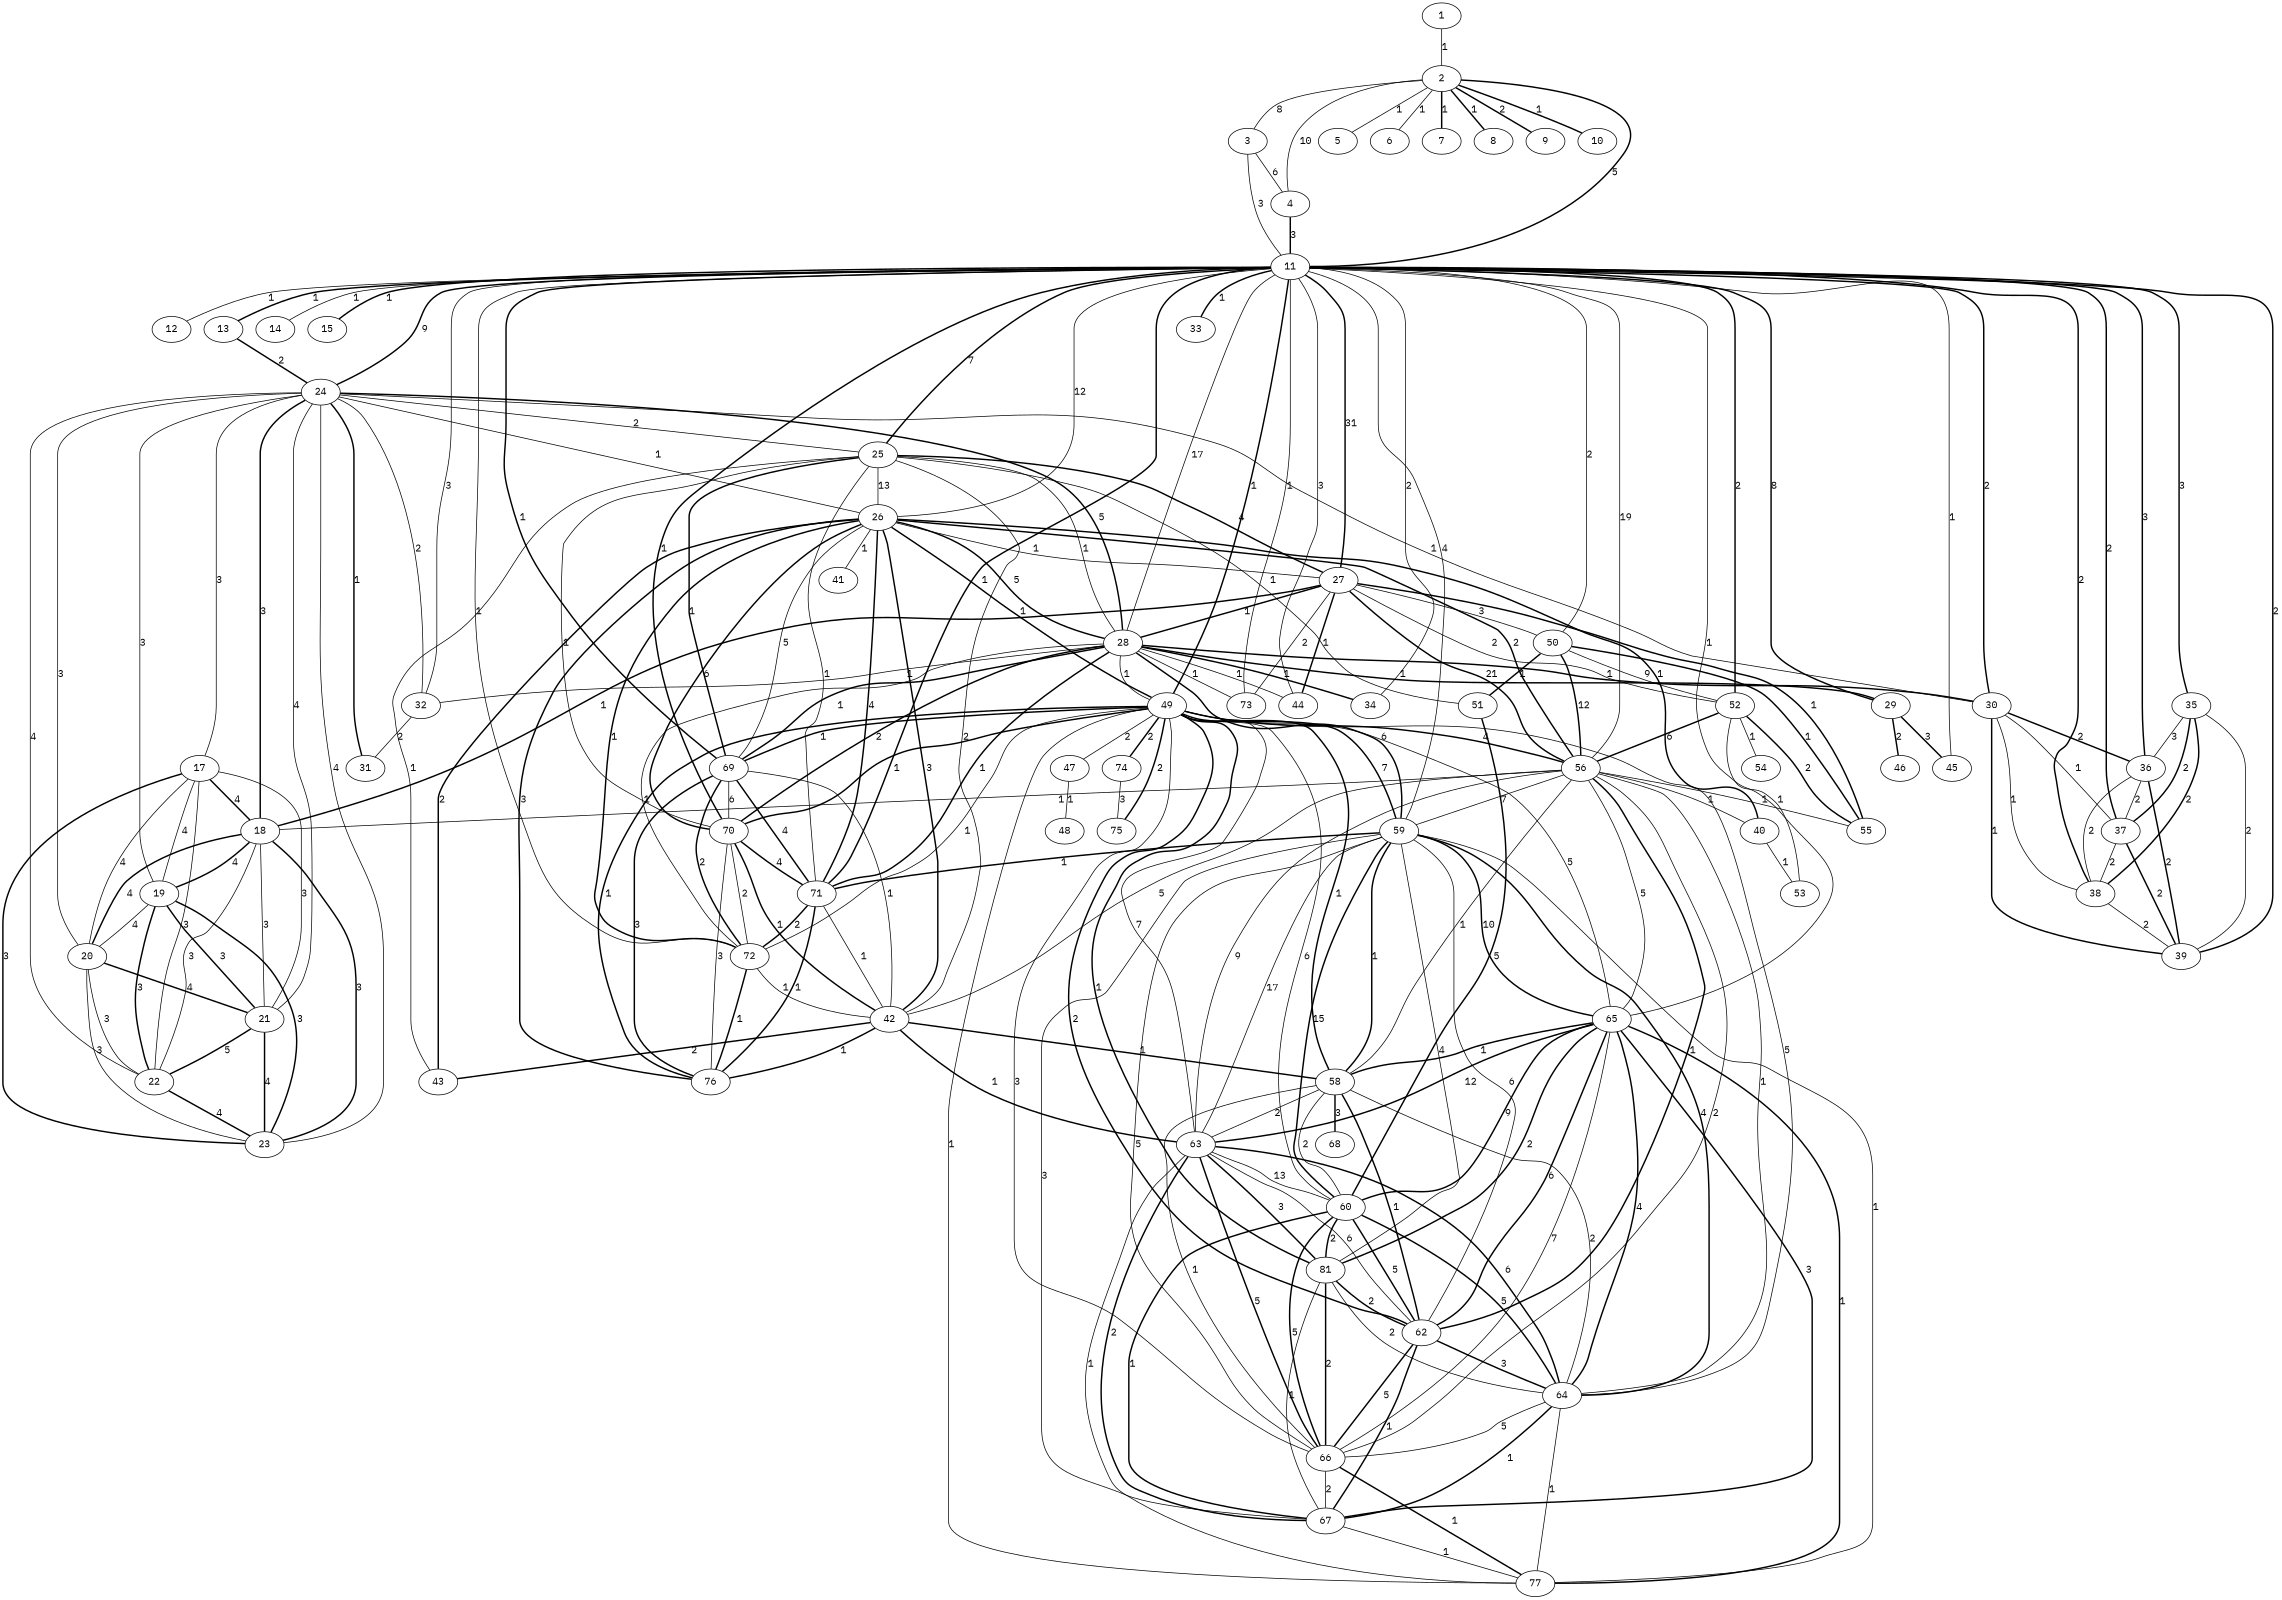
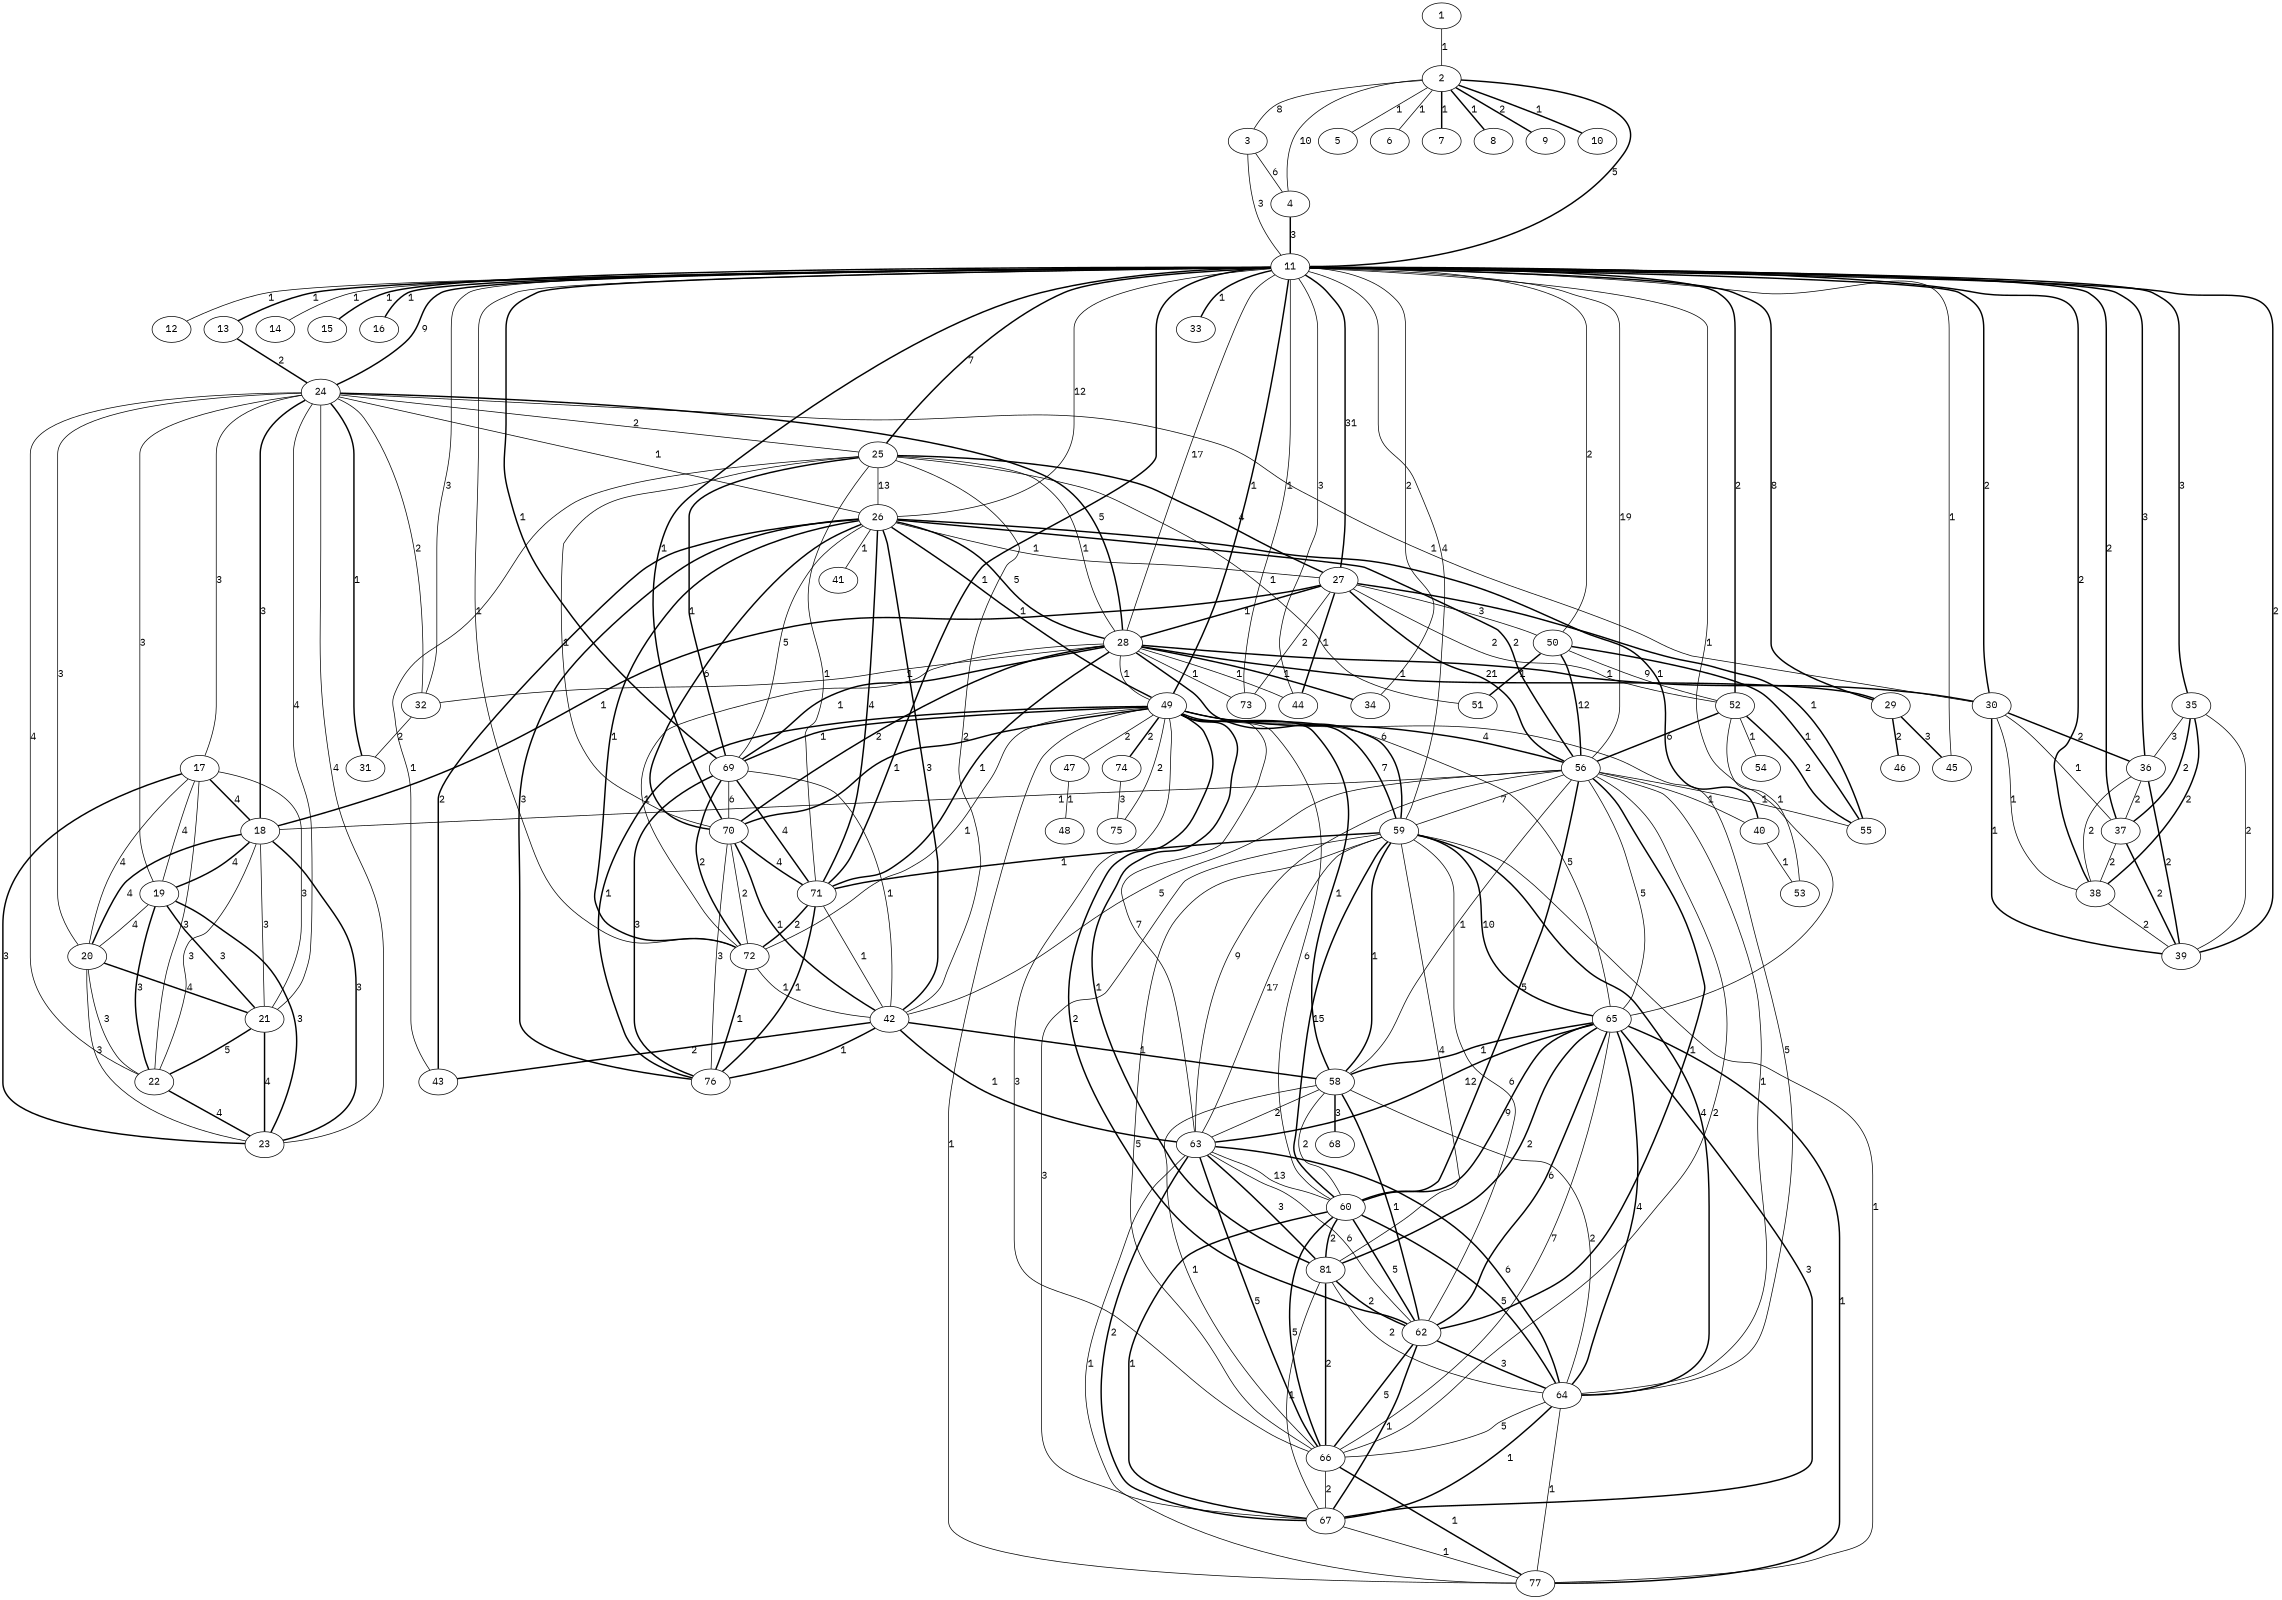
node "16": added
edge "49" -- "75": style bold -> solid
edge "51" -- "60": now "56" -- "60"
